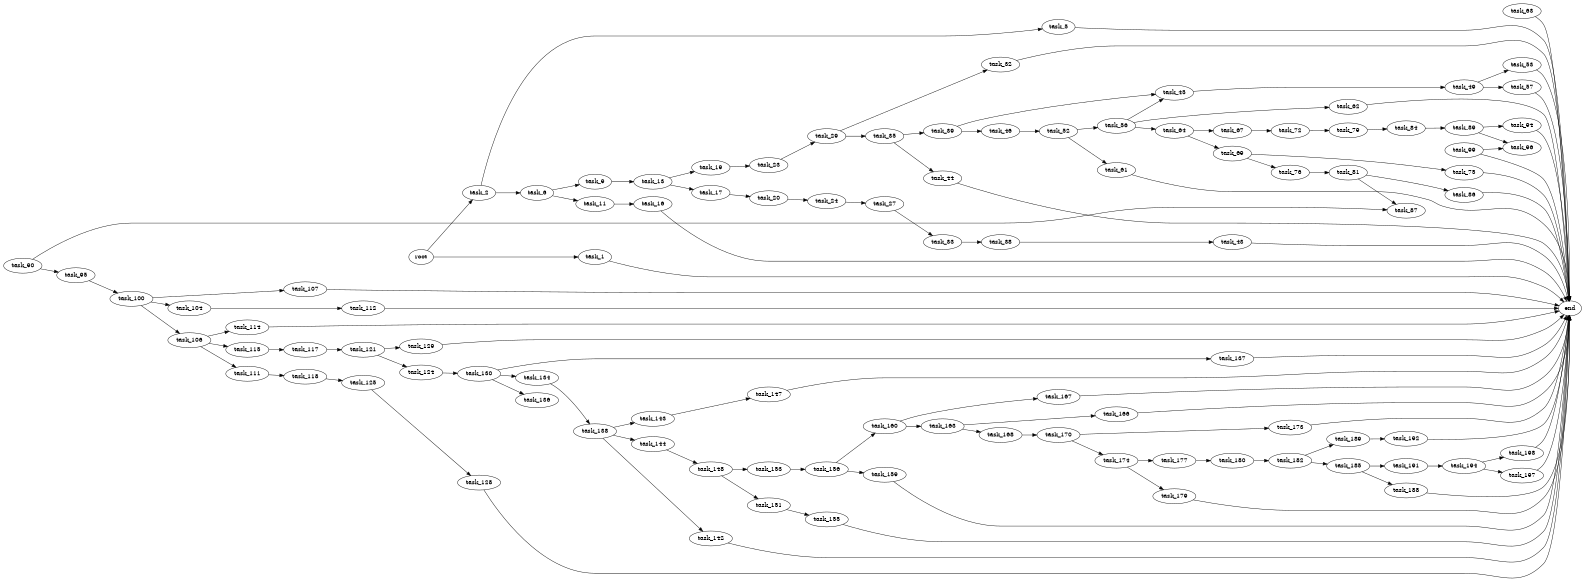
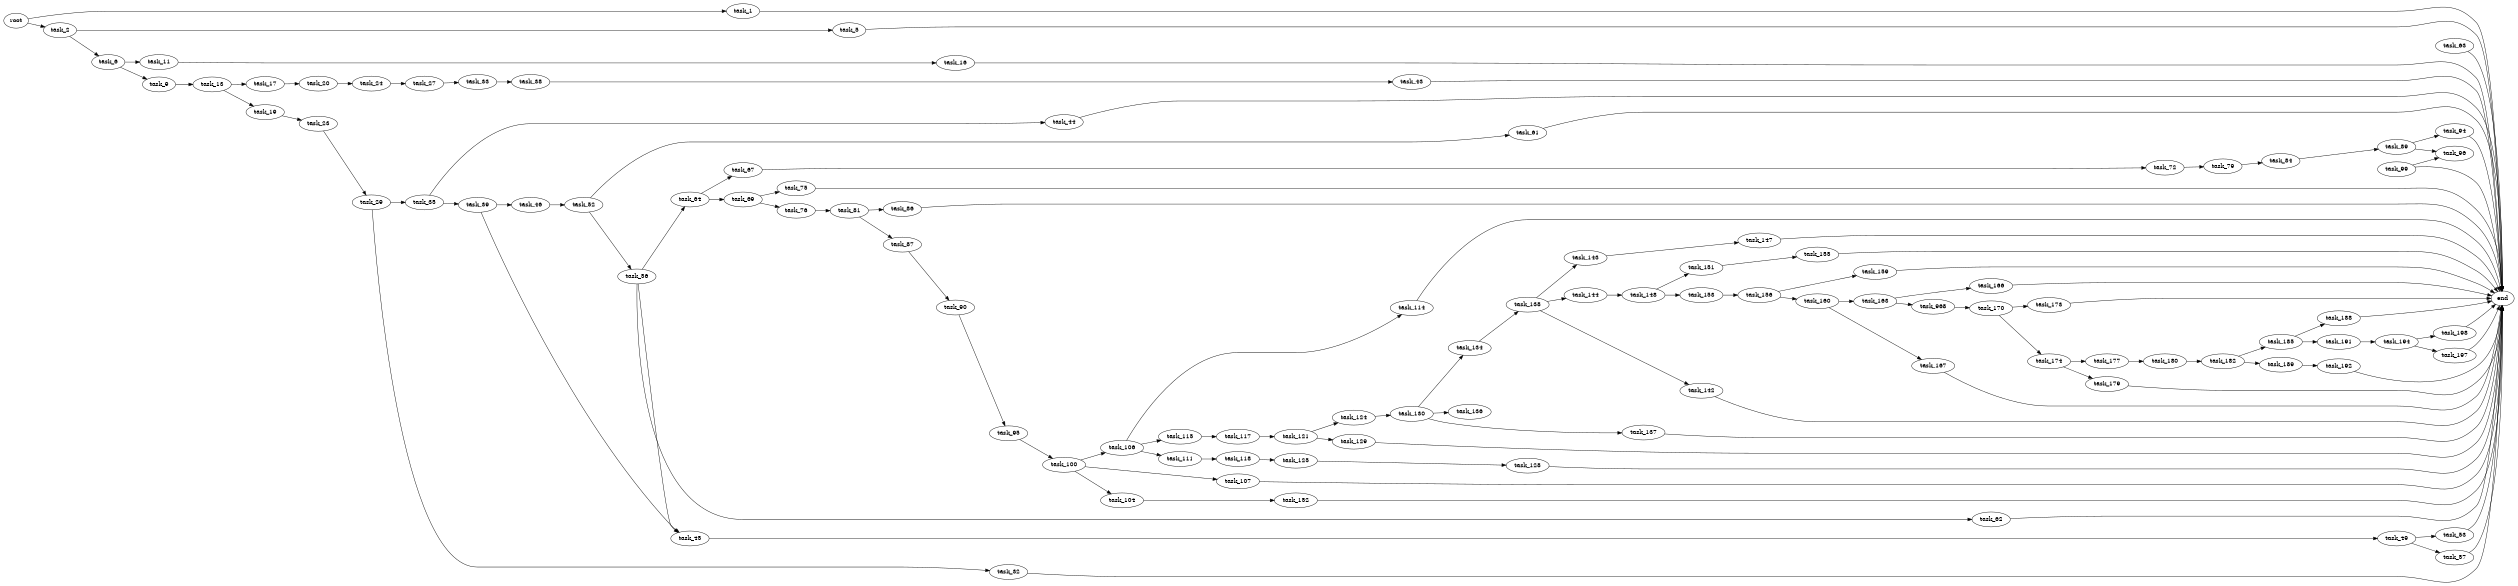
edge "task_90" -> "task_87": reversed
node "task_112": label "task_112" -> "task_152"
node "task_168": label "task_168" -> "task_968"
